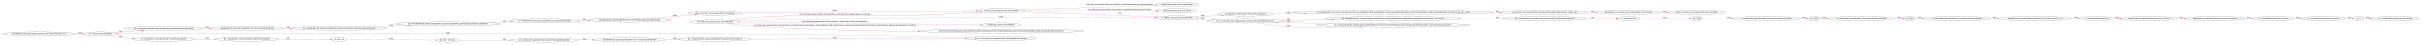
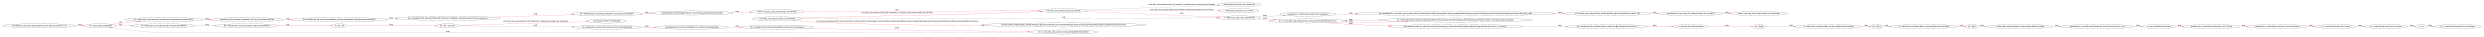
node "r1 = new java.util.Alex": label "r1 = new java.util.Alex" -> "r1 = new java.util.GregorianCalendar"
edge "<com.Abby_Alex.LoveBARActivity: void onRestart()>" -> "<android.app.Activity: void onRestart()>": now "$l3 = $l3 / 86400000L" -> "<android.app.Activity: void onRestart()>"
